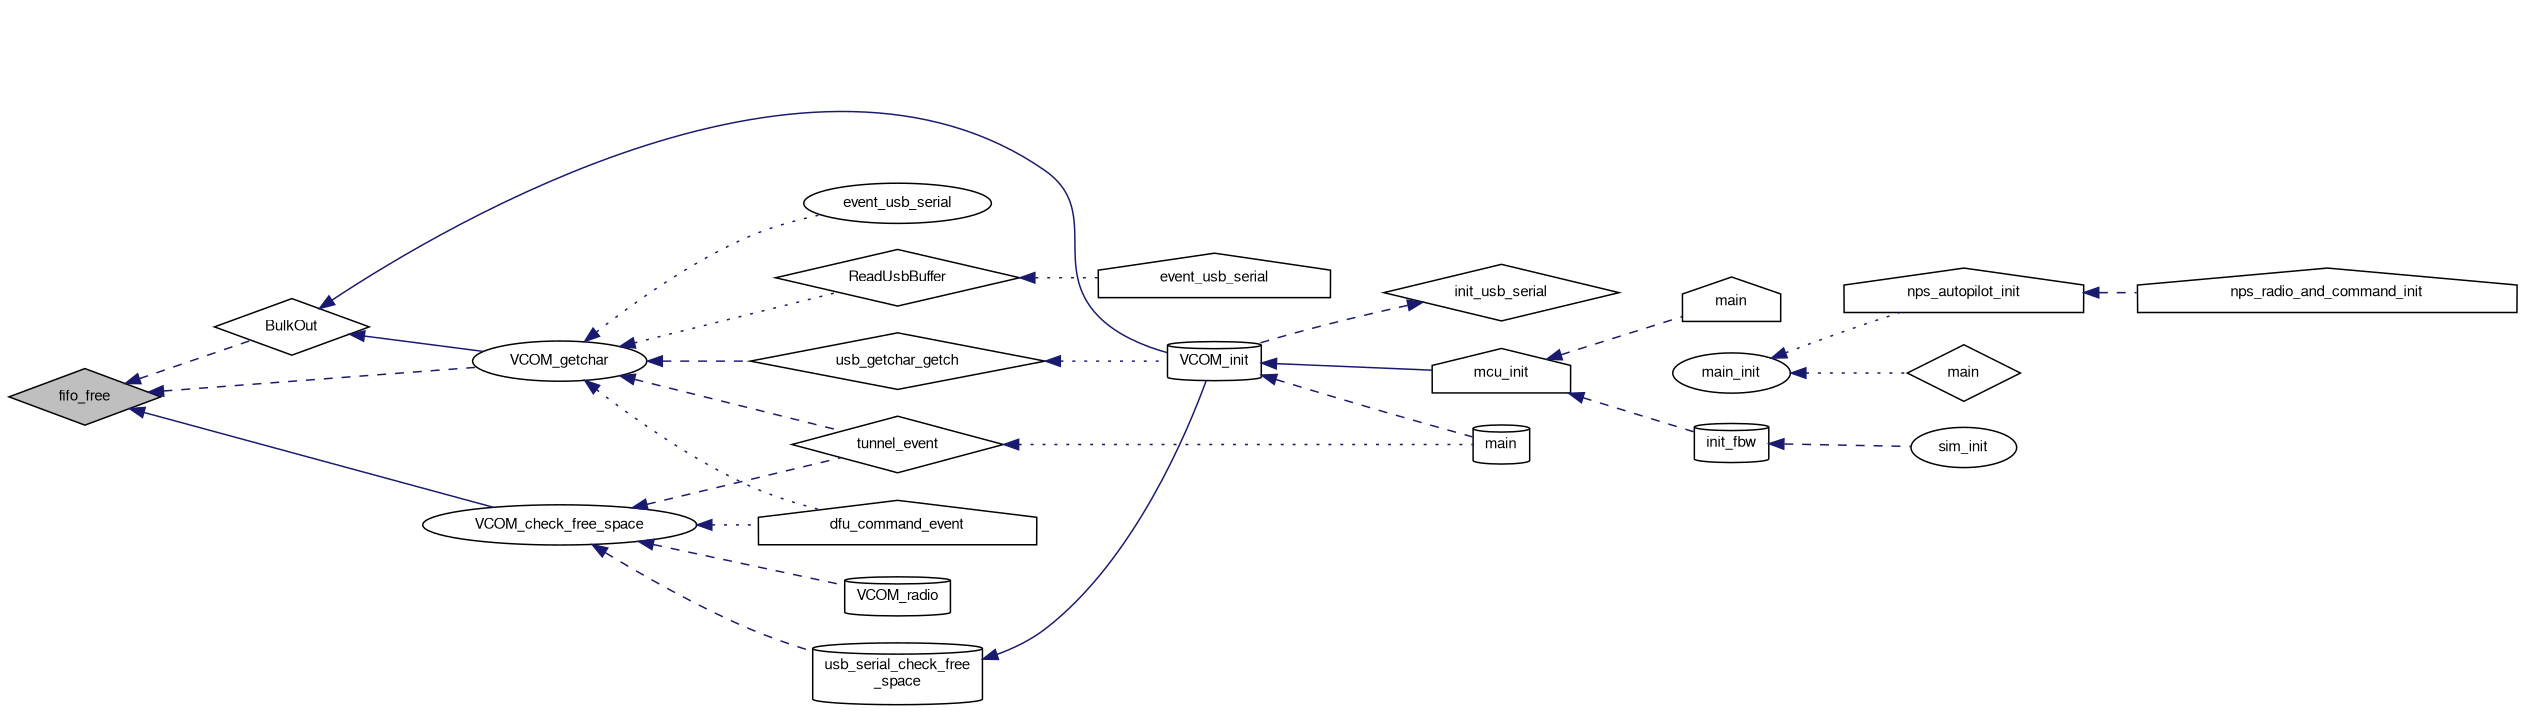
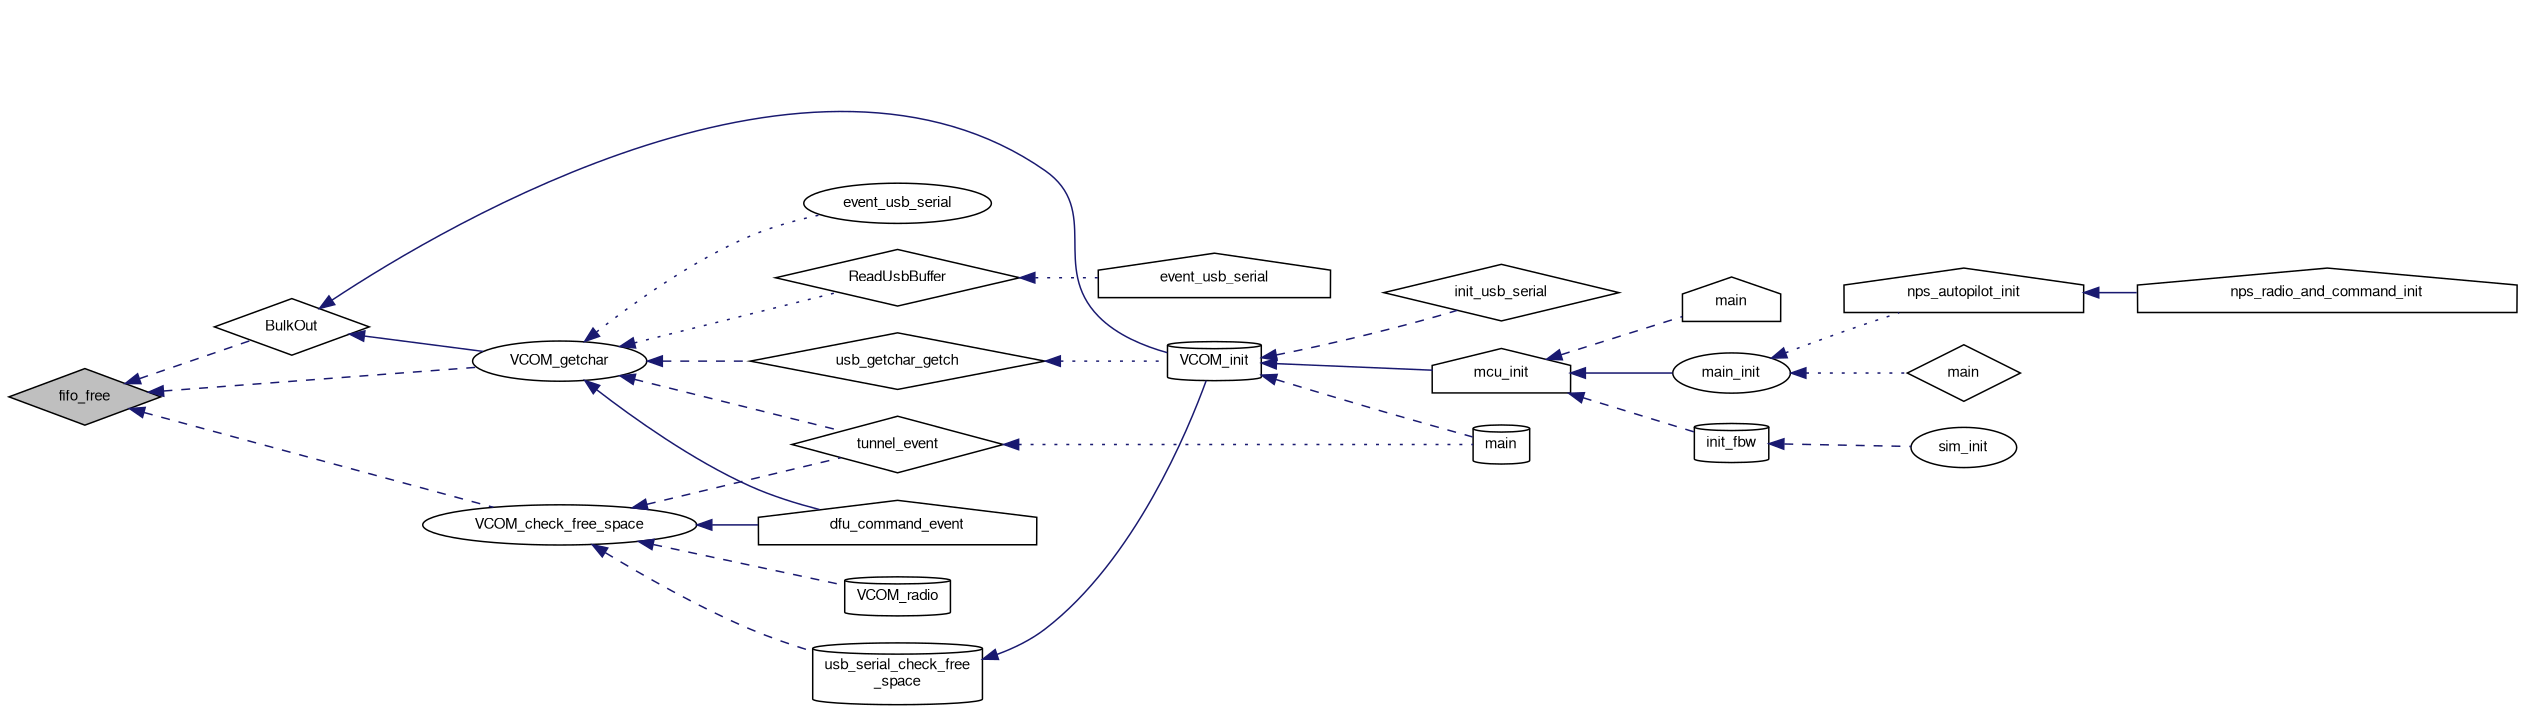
edge "nps_radio_and_command_init" -> "nps_autopilot_init": style dashed -> solid
edge "VCOM_init" -> "init_usb_serial": reversed
edge "main_init" -> "mcu_init": added
edge "VCOM_check_free_space" -> "fifo_free": style solid -> dashed
edge "dfu_command_event" -> "VCOM_getchar": style dotted -> solid
edge "dfu_command_event" -> "VCOM_check_free_space": style dotted -> solid
